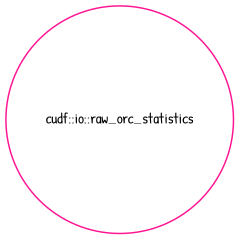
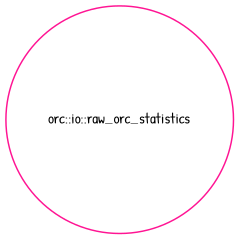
node "cudf::io::raw_orc_statistics": label "cudf::io::raw_orc_statistics" -> "orc::io::raw_orc_statistics"
